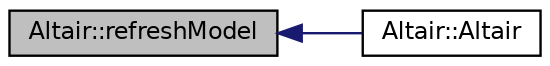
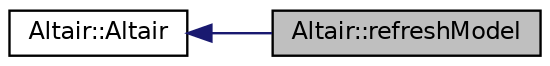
edge "Altair::Altair" -> "Altair::refreshModel": reversed
